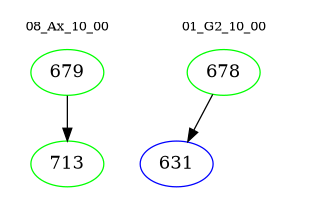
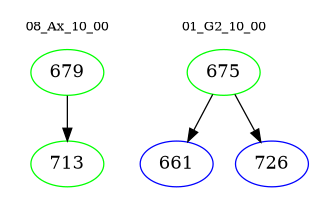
node "678": label "678" -> "675"
node "631": label "631" -> "661"
node "726": added
